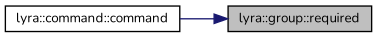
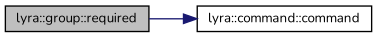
edge "lyra::command::command" -> "lyra::group::required": reversed
